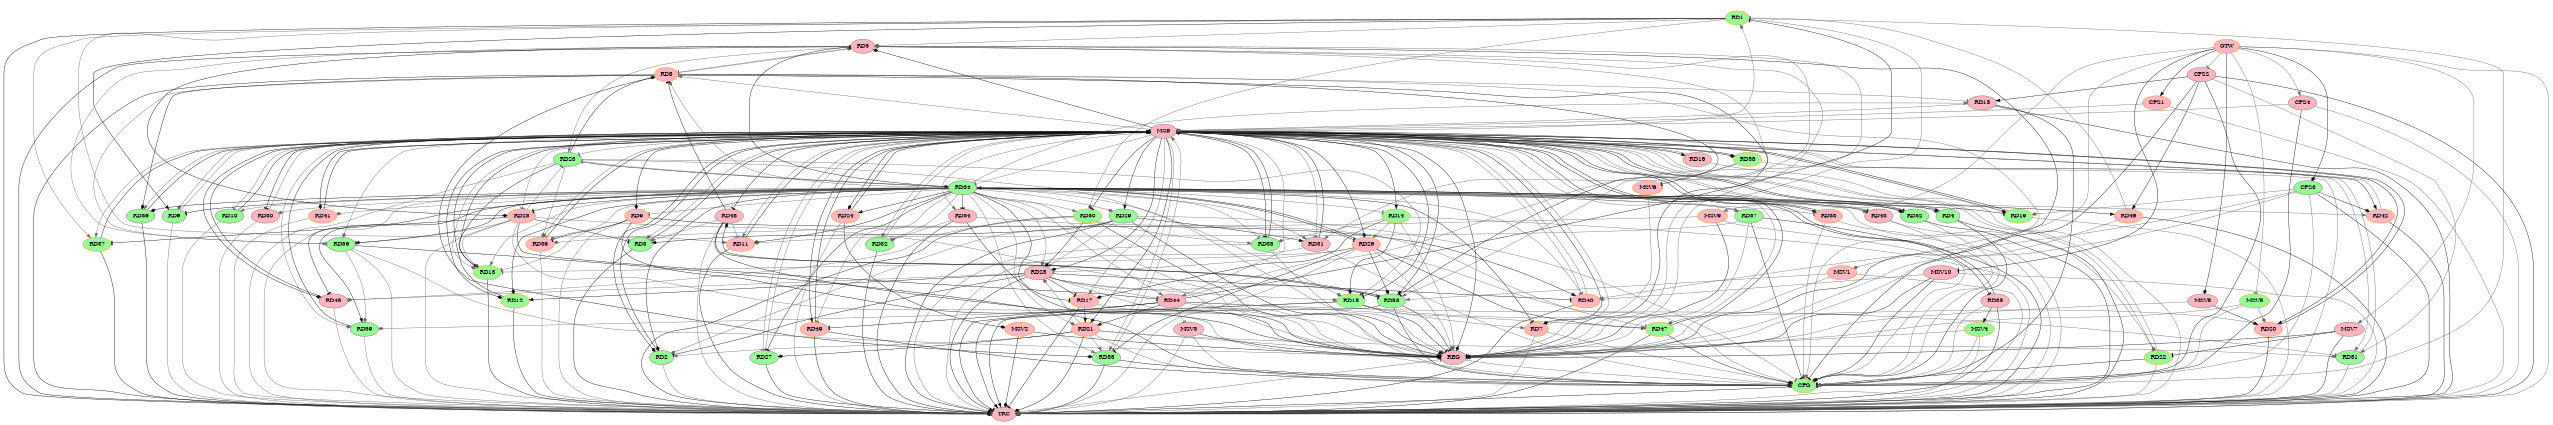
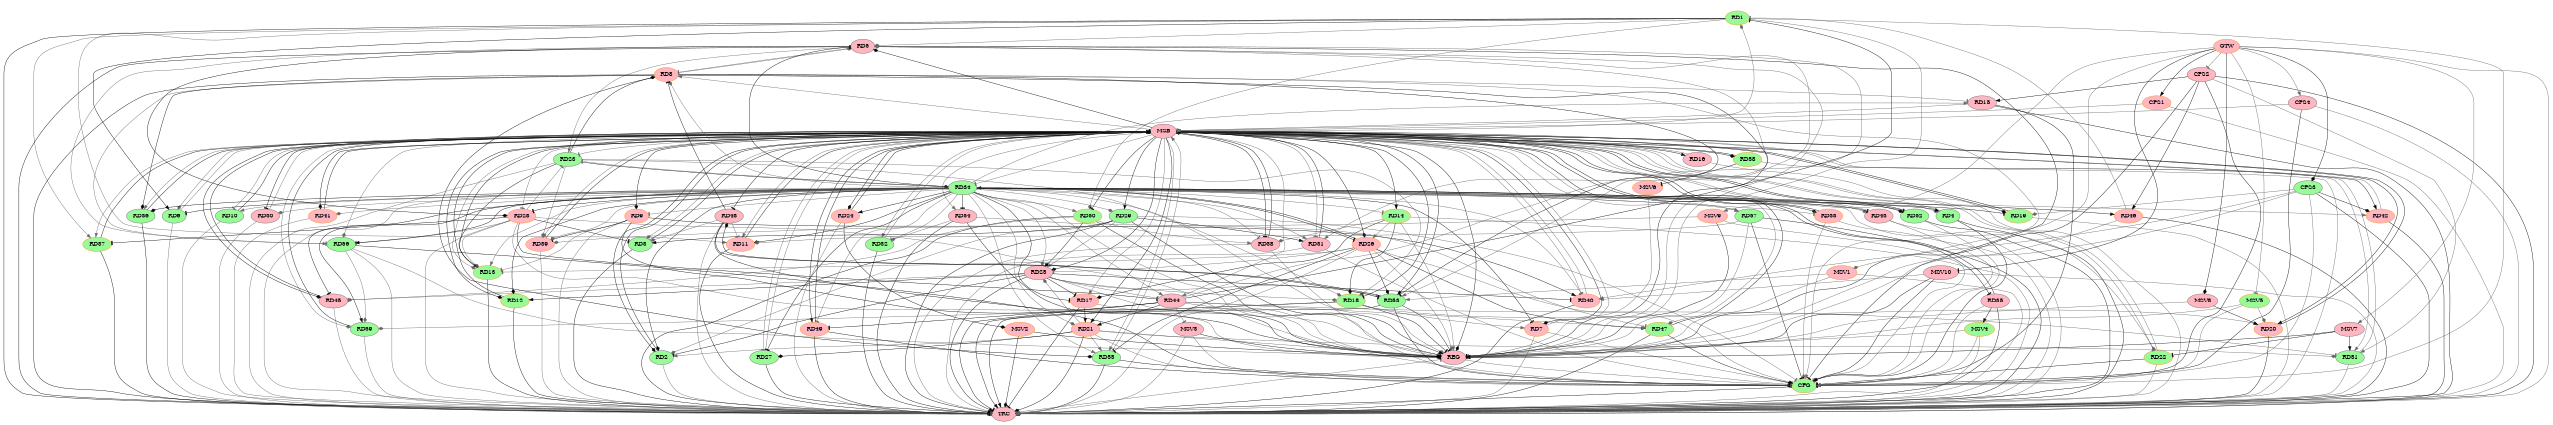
node "RD38": fillcolor palegreen -> lightpink
edge "MSV7" -> "TRC": now "MSV7" -> "RD51"
